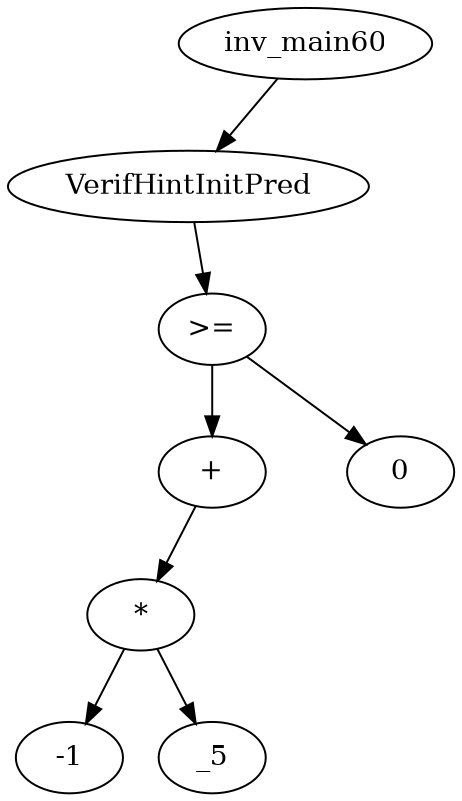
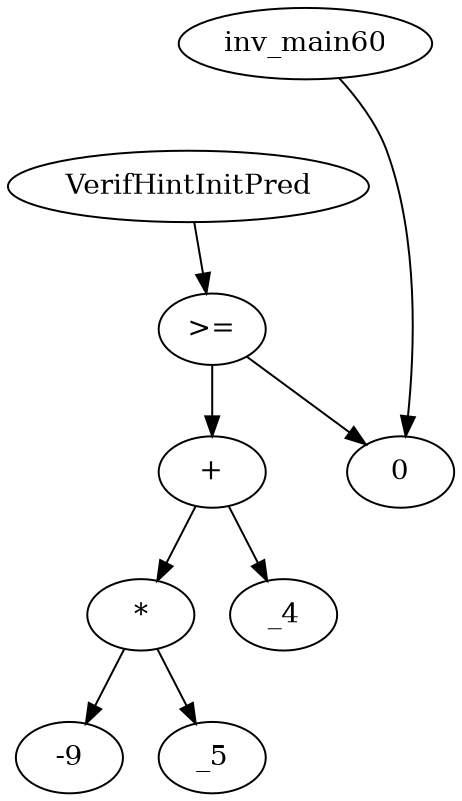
edge "inv_main60" -> "VerifHintInitPred": now "inv_main60" -> "0"
node "_4": added
node "-1": label "-1" -> "-9"
